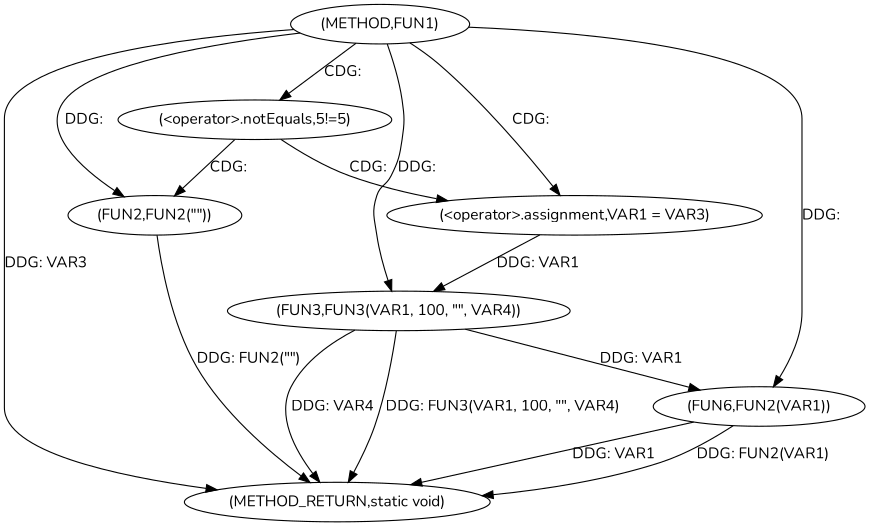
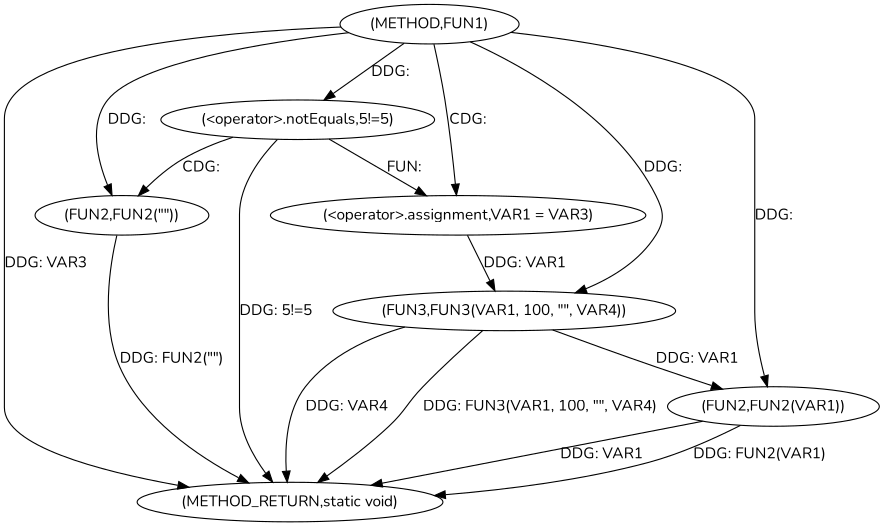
edge "(METHOD,FUN1)" -> "(<operator>.notEquals,5!=5)": label "CDG: " -> "DDG: "
edge "(<operator>.notEquals,5!=5)" -> "(<operator>.assignment,VAR1 = VAR3)": label "CDG: " -> "FUN: "
edge "(<operator>.notEquals,5!=5)" -> "(METHOD_RETURN,static void)": added, label "DDG: 5!=5"
node "(FUN6,FUN2(VAR1))": label "(FUN6,FUN2(VAR1))" -> "(FUN2,FUN2(VAR1))"
